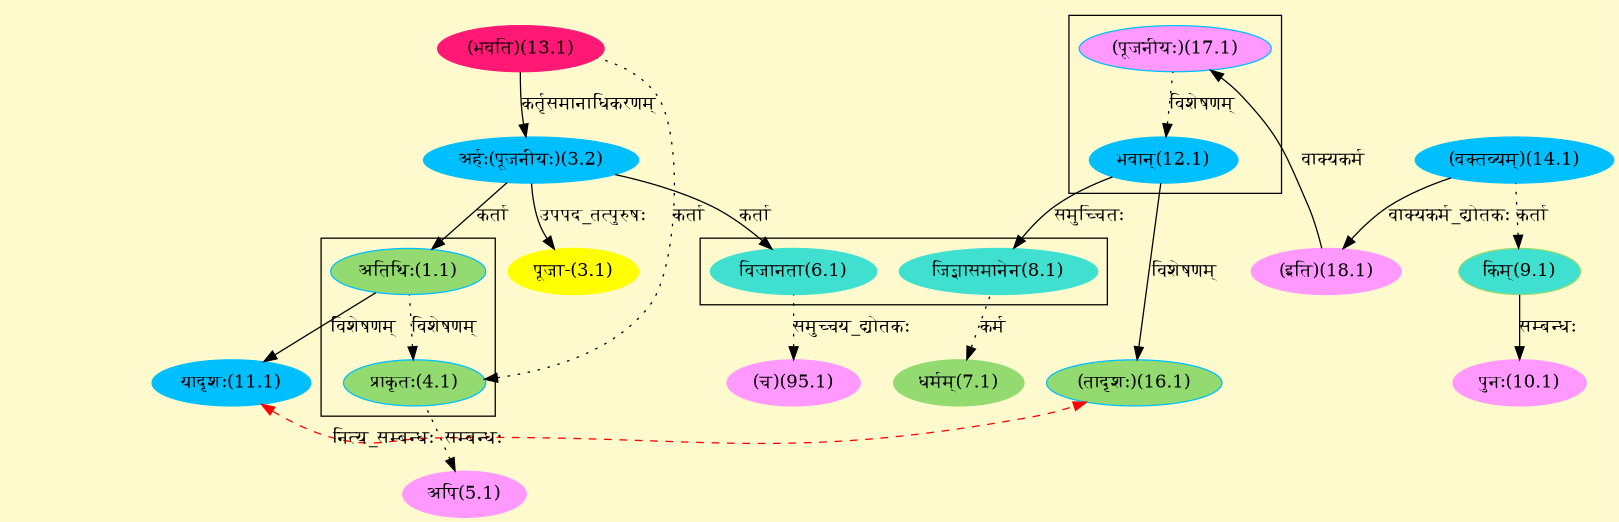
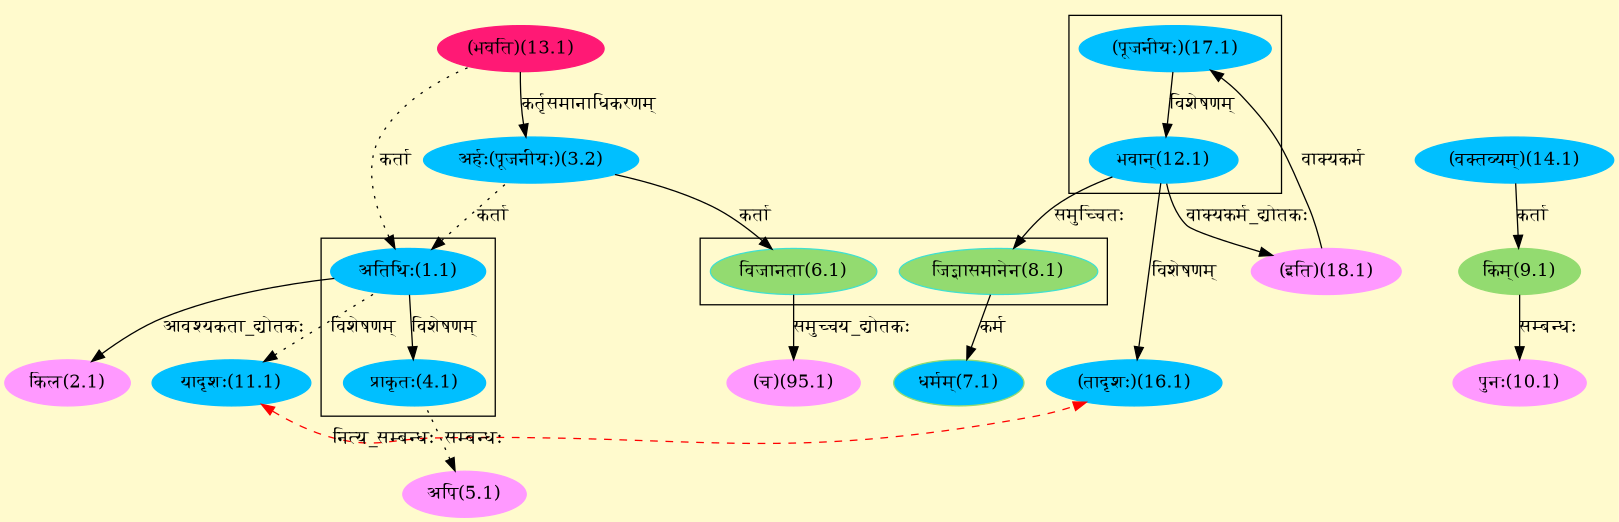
node "(पूजनीयः)(17.1)": fillcolor #ff99ff -> #00bfff
edge "(पूजनीयः)(17.1)" -> "भवान्(12.1)": style dotted -> solid
edge "(वक्तव्यम्)(14.1)" -> "(इति)(18.1)": now "भवान्(12.1)" -> "(इति)(18.1)"
edge "(वक्तव्यम्)(14.1)" -> "किम्(9.1)": style dotted -> solid
edge "अर्हः(पूजनीयः)(3.2)" -> "अतिथिः(1.1)": style solid -> dotted
edge "(भवति)(13.1)" -> "प्राकृतः(4.1)": now "(भवति)(13.1)" -> "अतिथिः(1.1)"
node "अतिथिः(1.1)": fillcolor #93db70 -> #00bfff
node "पूजा-(3.1)": removed
node "विजानता(6.1)": fillcolor #40e0d0 -> #93db70
node "जिज्ञासमानेन(8.1)": fillcolor #40e0d0 -> #93db70
node "किम्(9.1)": fillcolor #40e0d0 -> #93db70
edge "अतिथिः(1.1)" -> "यादृशः(11.1)": style solid -> dotted
edge "अतिथिः(1.1)" -> "प्राकृतः(4.1)": style dotted -> solid
edge "विजानता(6.1)" -> "(च)(95.1)": style dotted -> solid
edge "जिज्ञासमानेन(8.1)" -> "धर्मम्(7.1)": style dotted -> solid
node "किल(2.1)": added
node "प्राकृतः(4.1)": fillcolor #93db70 -> #00bfff
node "धर्मम्(7.1)": fillcolor #93db70 -> #00bfff
node "(तादृशः)(16.1)": fillcolor #93db70 -> #00bfff
